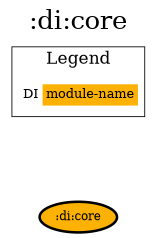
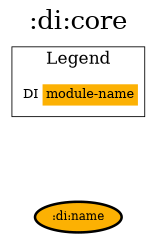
node ":di:core": label ":di:core" -> ":di:name"
